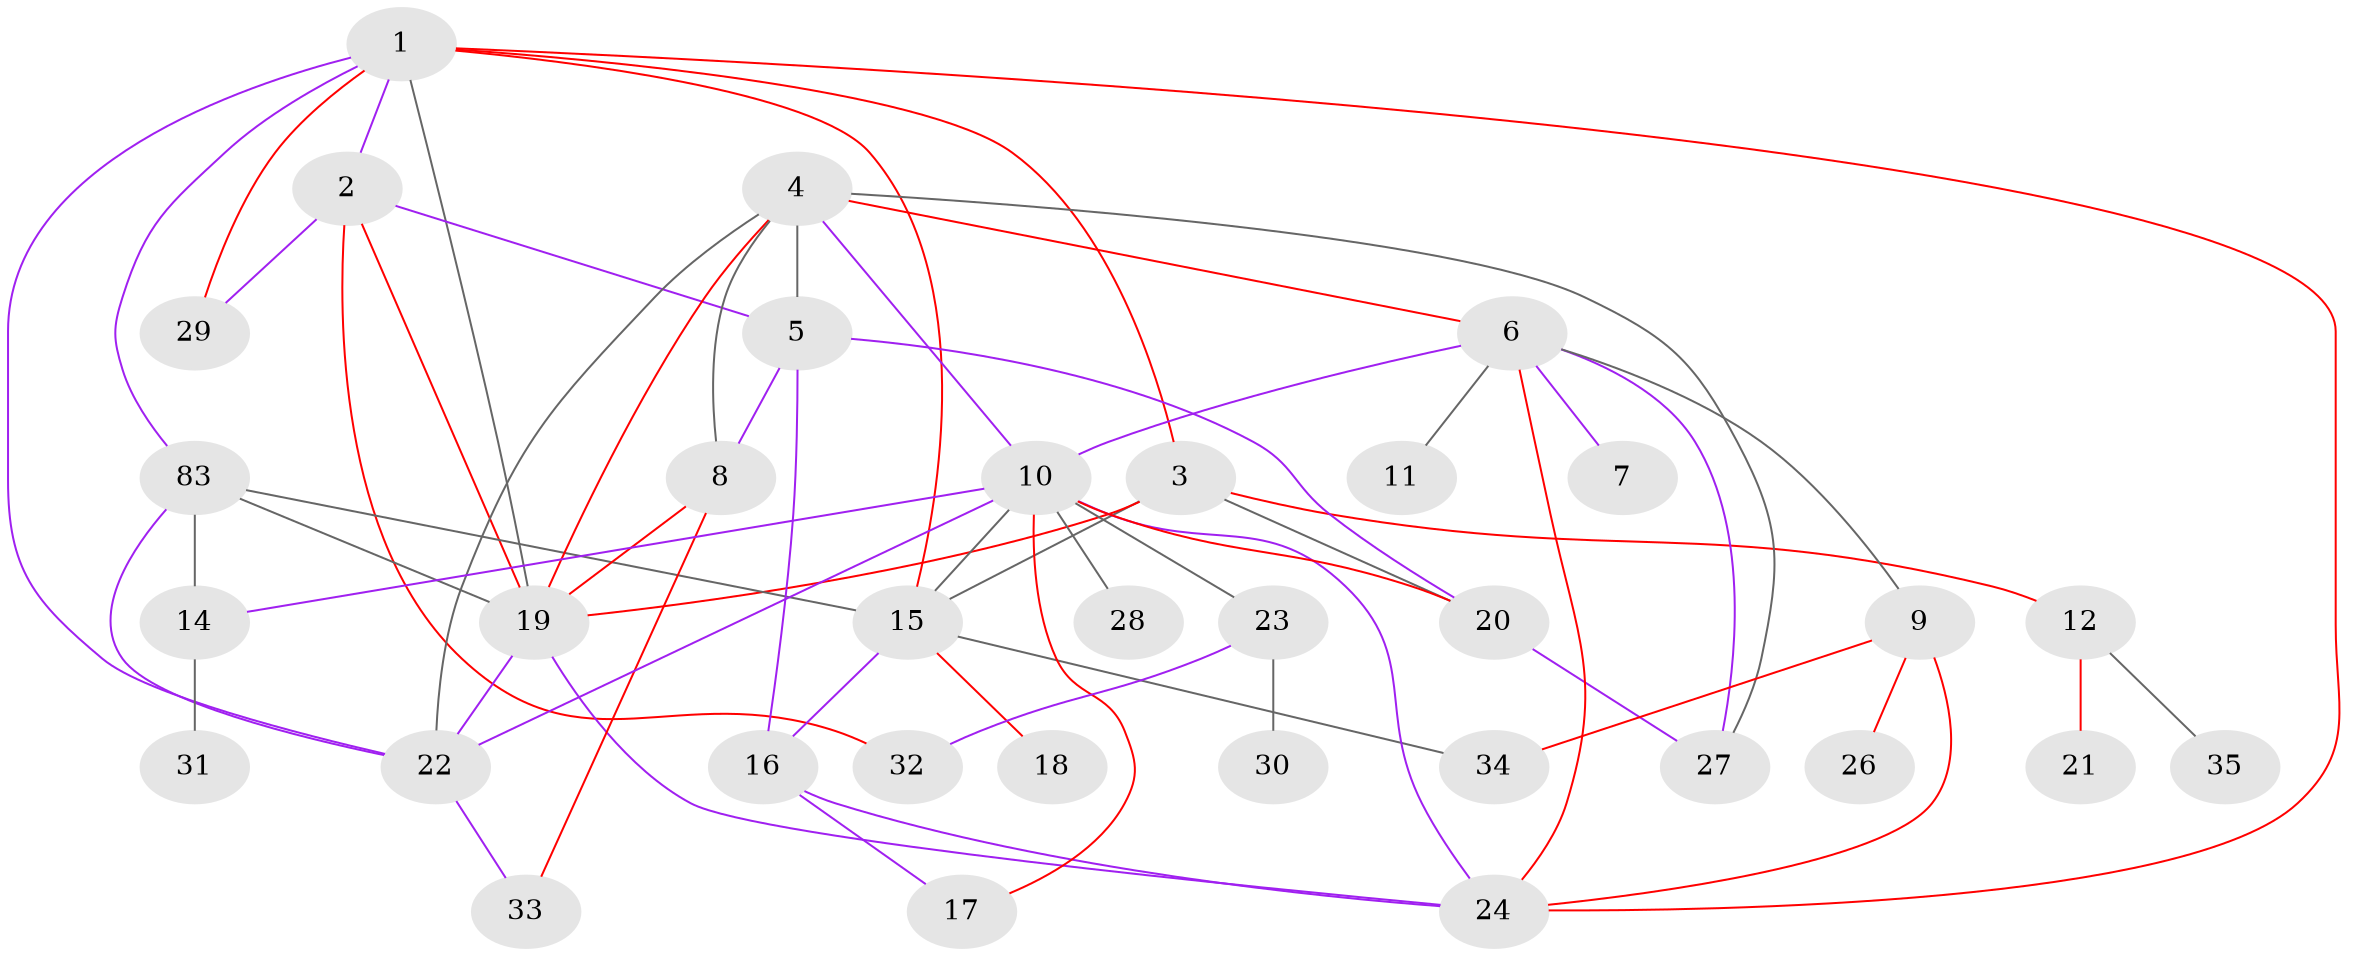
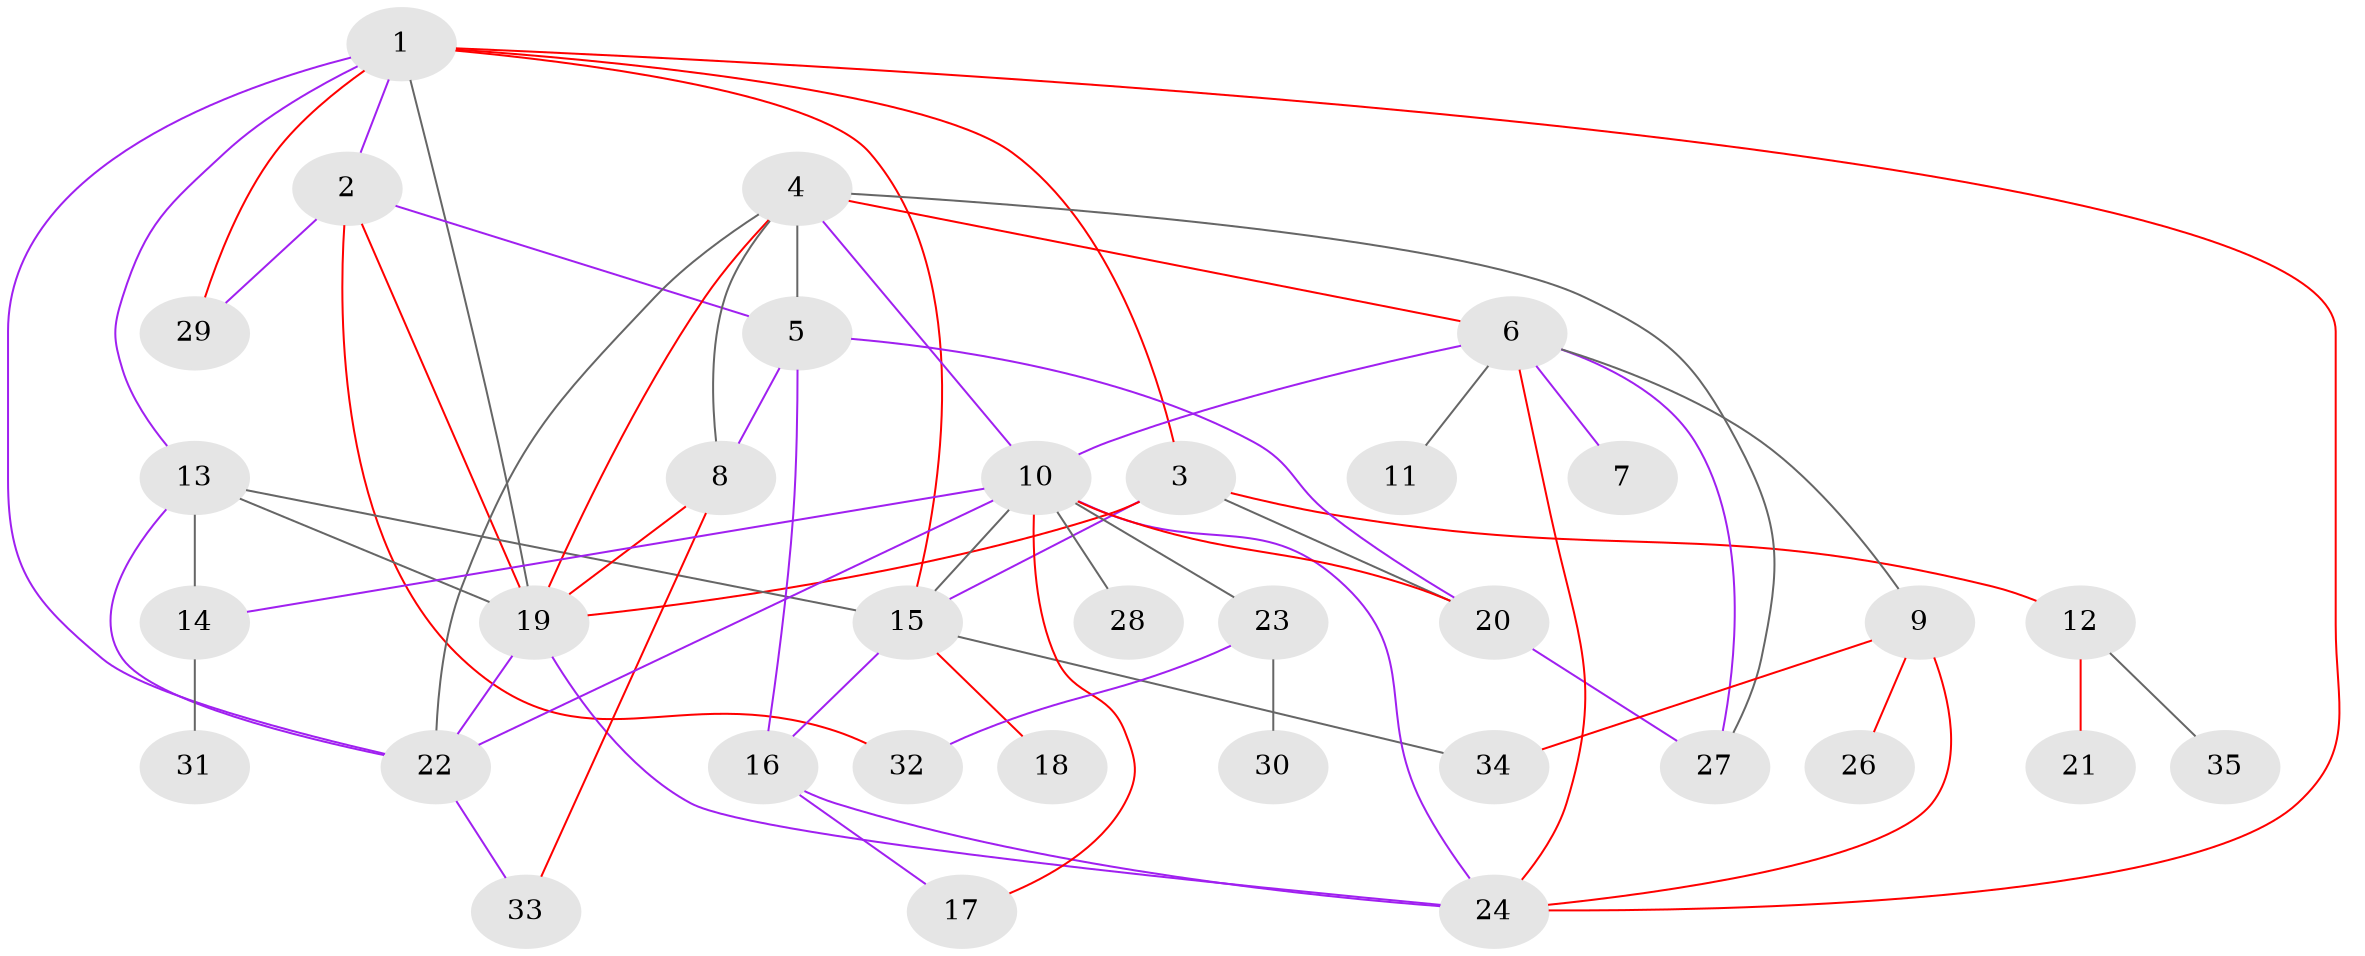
node "83": label "83" -> "13"
edge "3" -- "15": color gray40 -> purple
